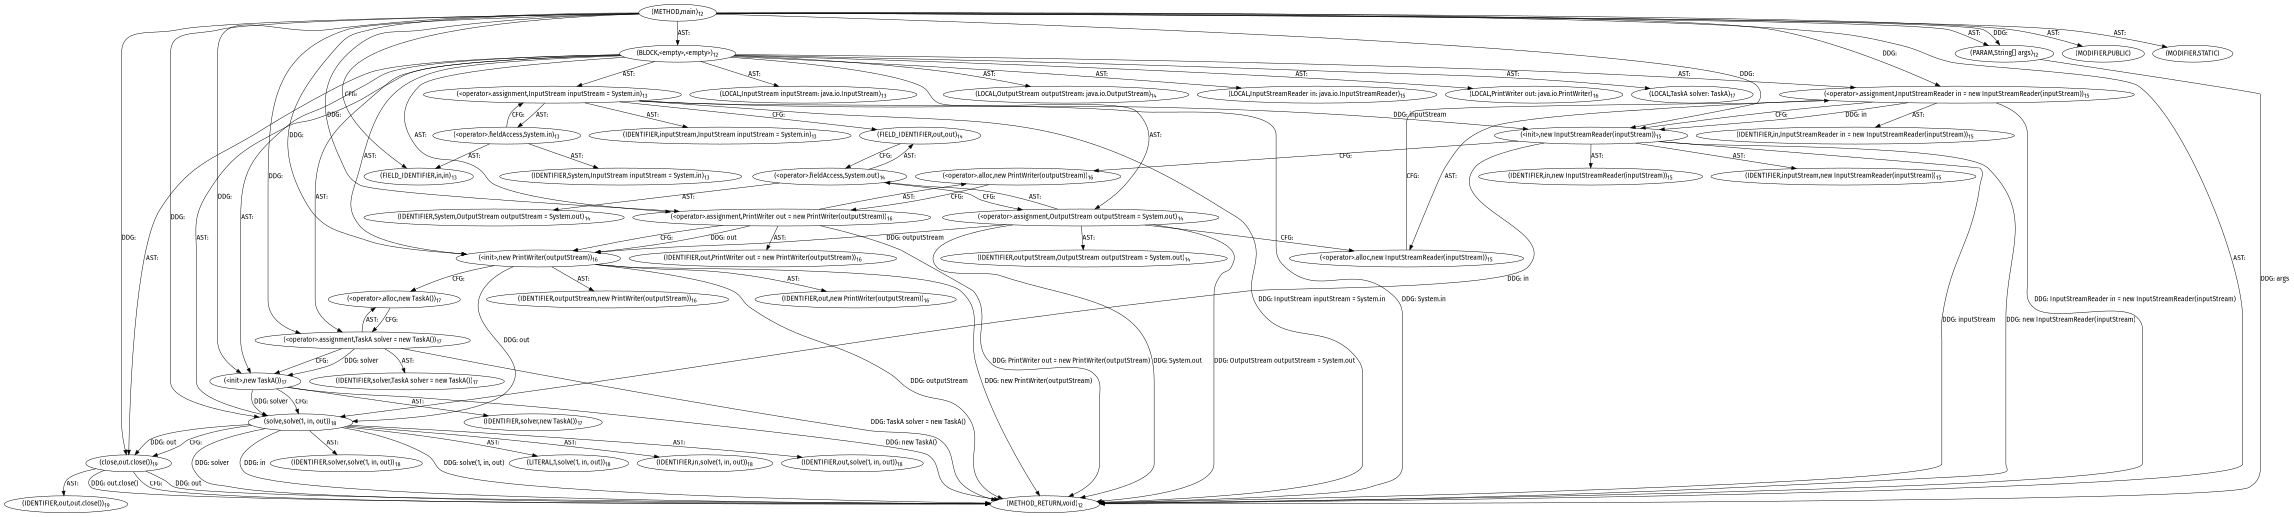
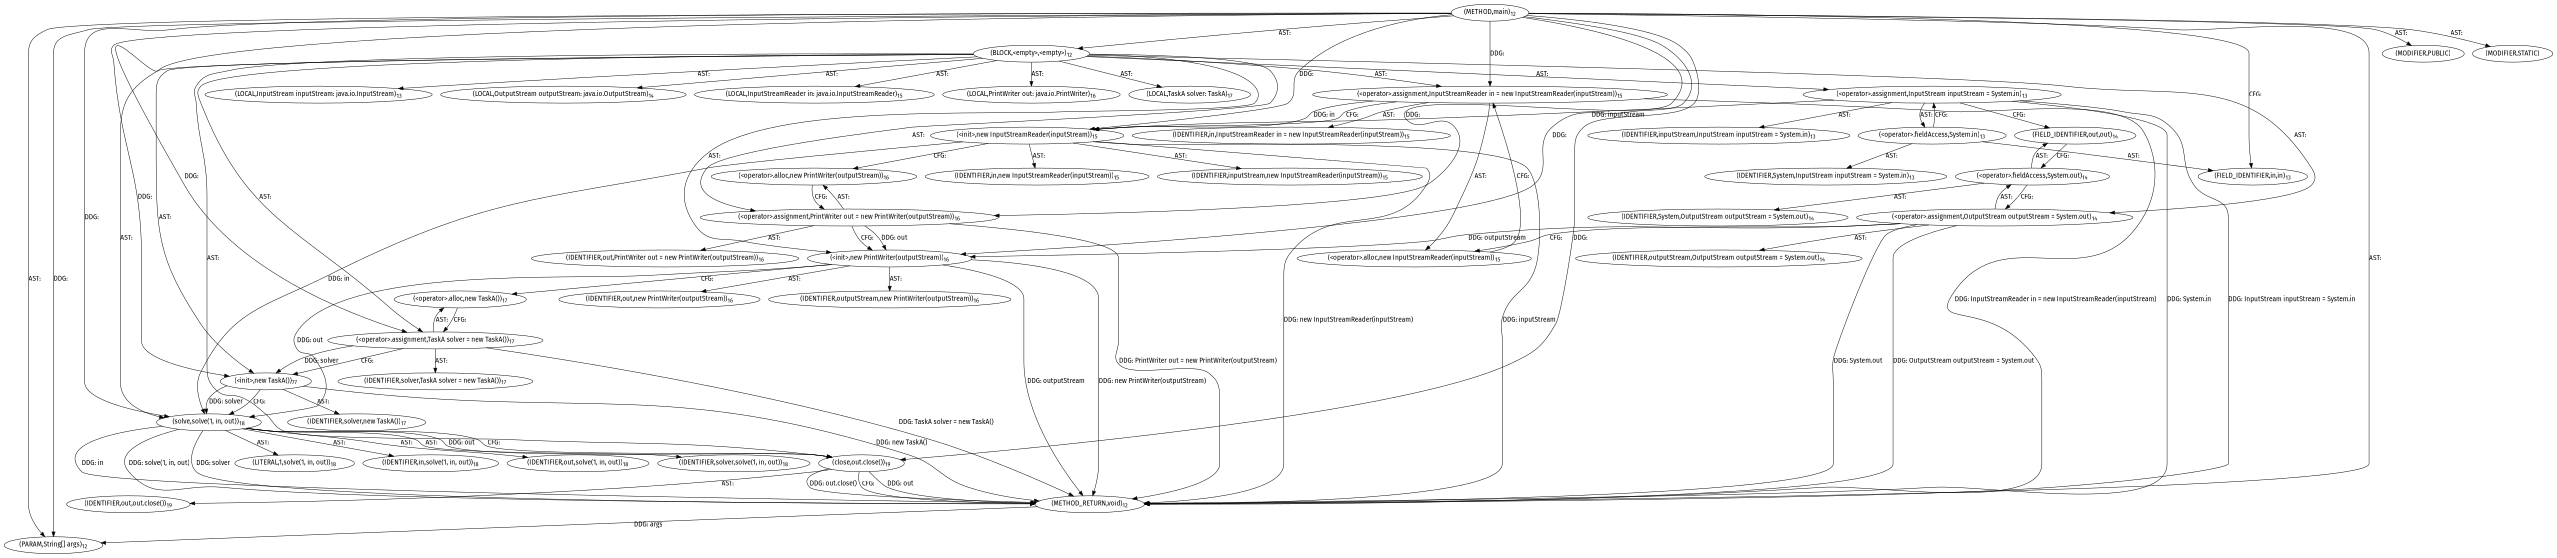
node "(<init>,new TaskA())": text "17" -> "77"
edge "(PARAM,String[] args)" -> "(METHOD_RETURN,void)": reversed
